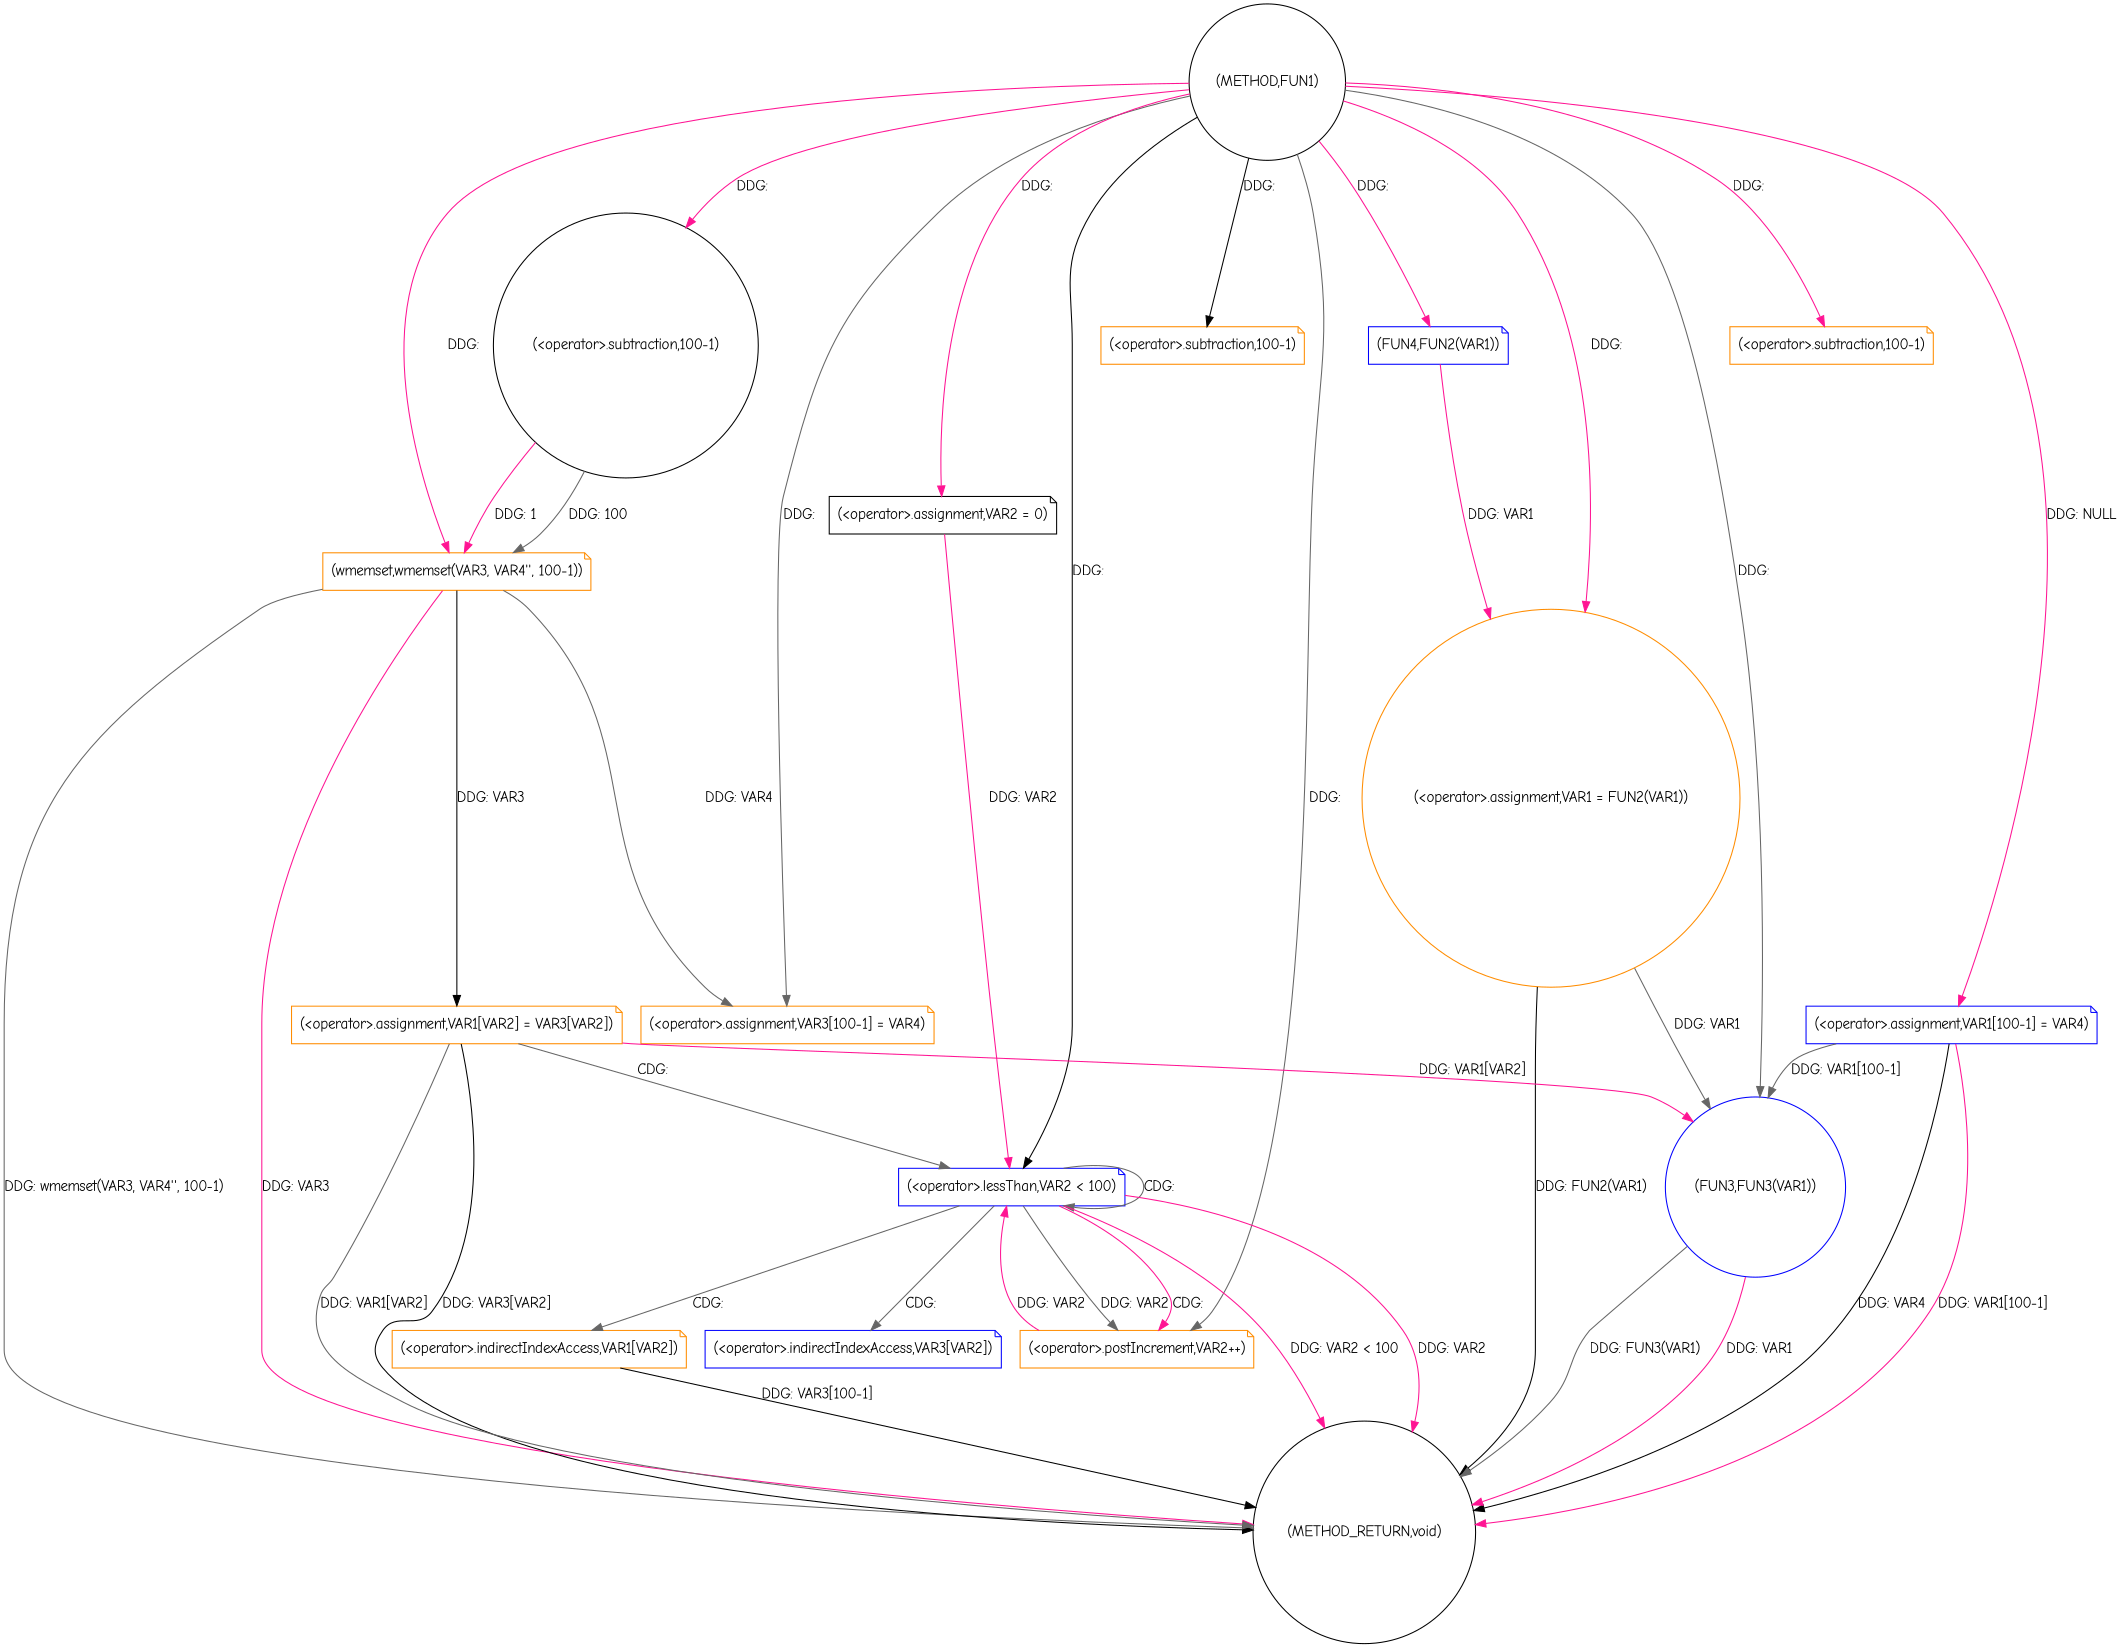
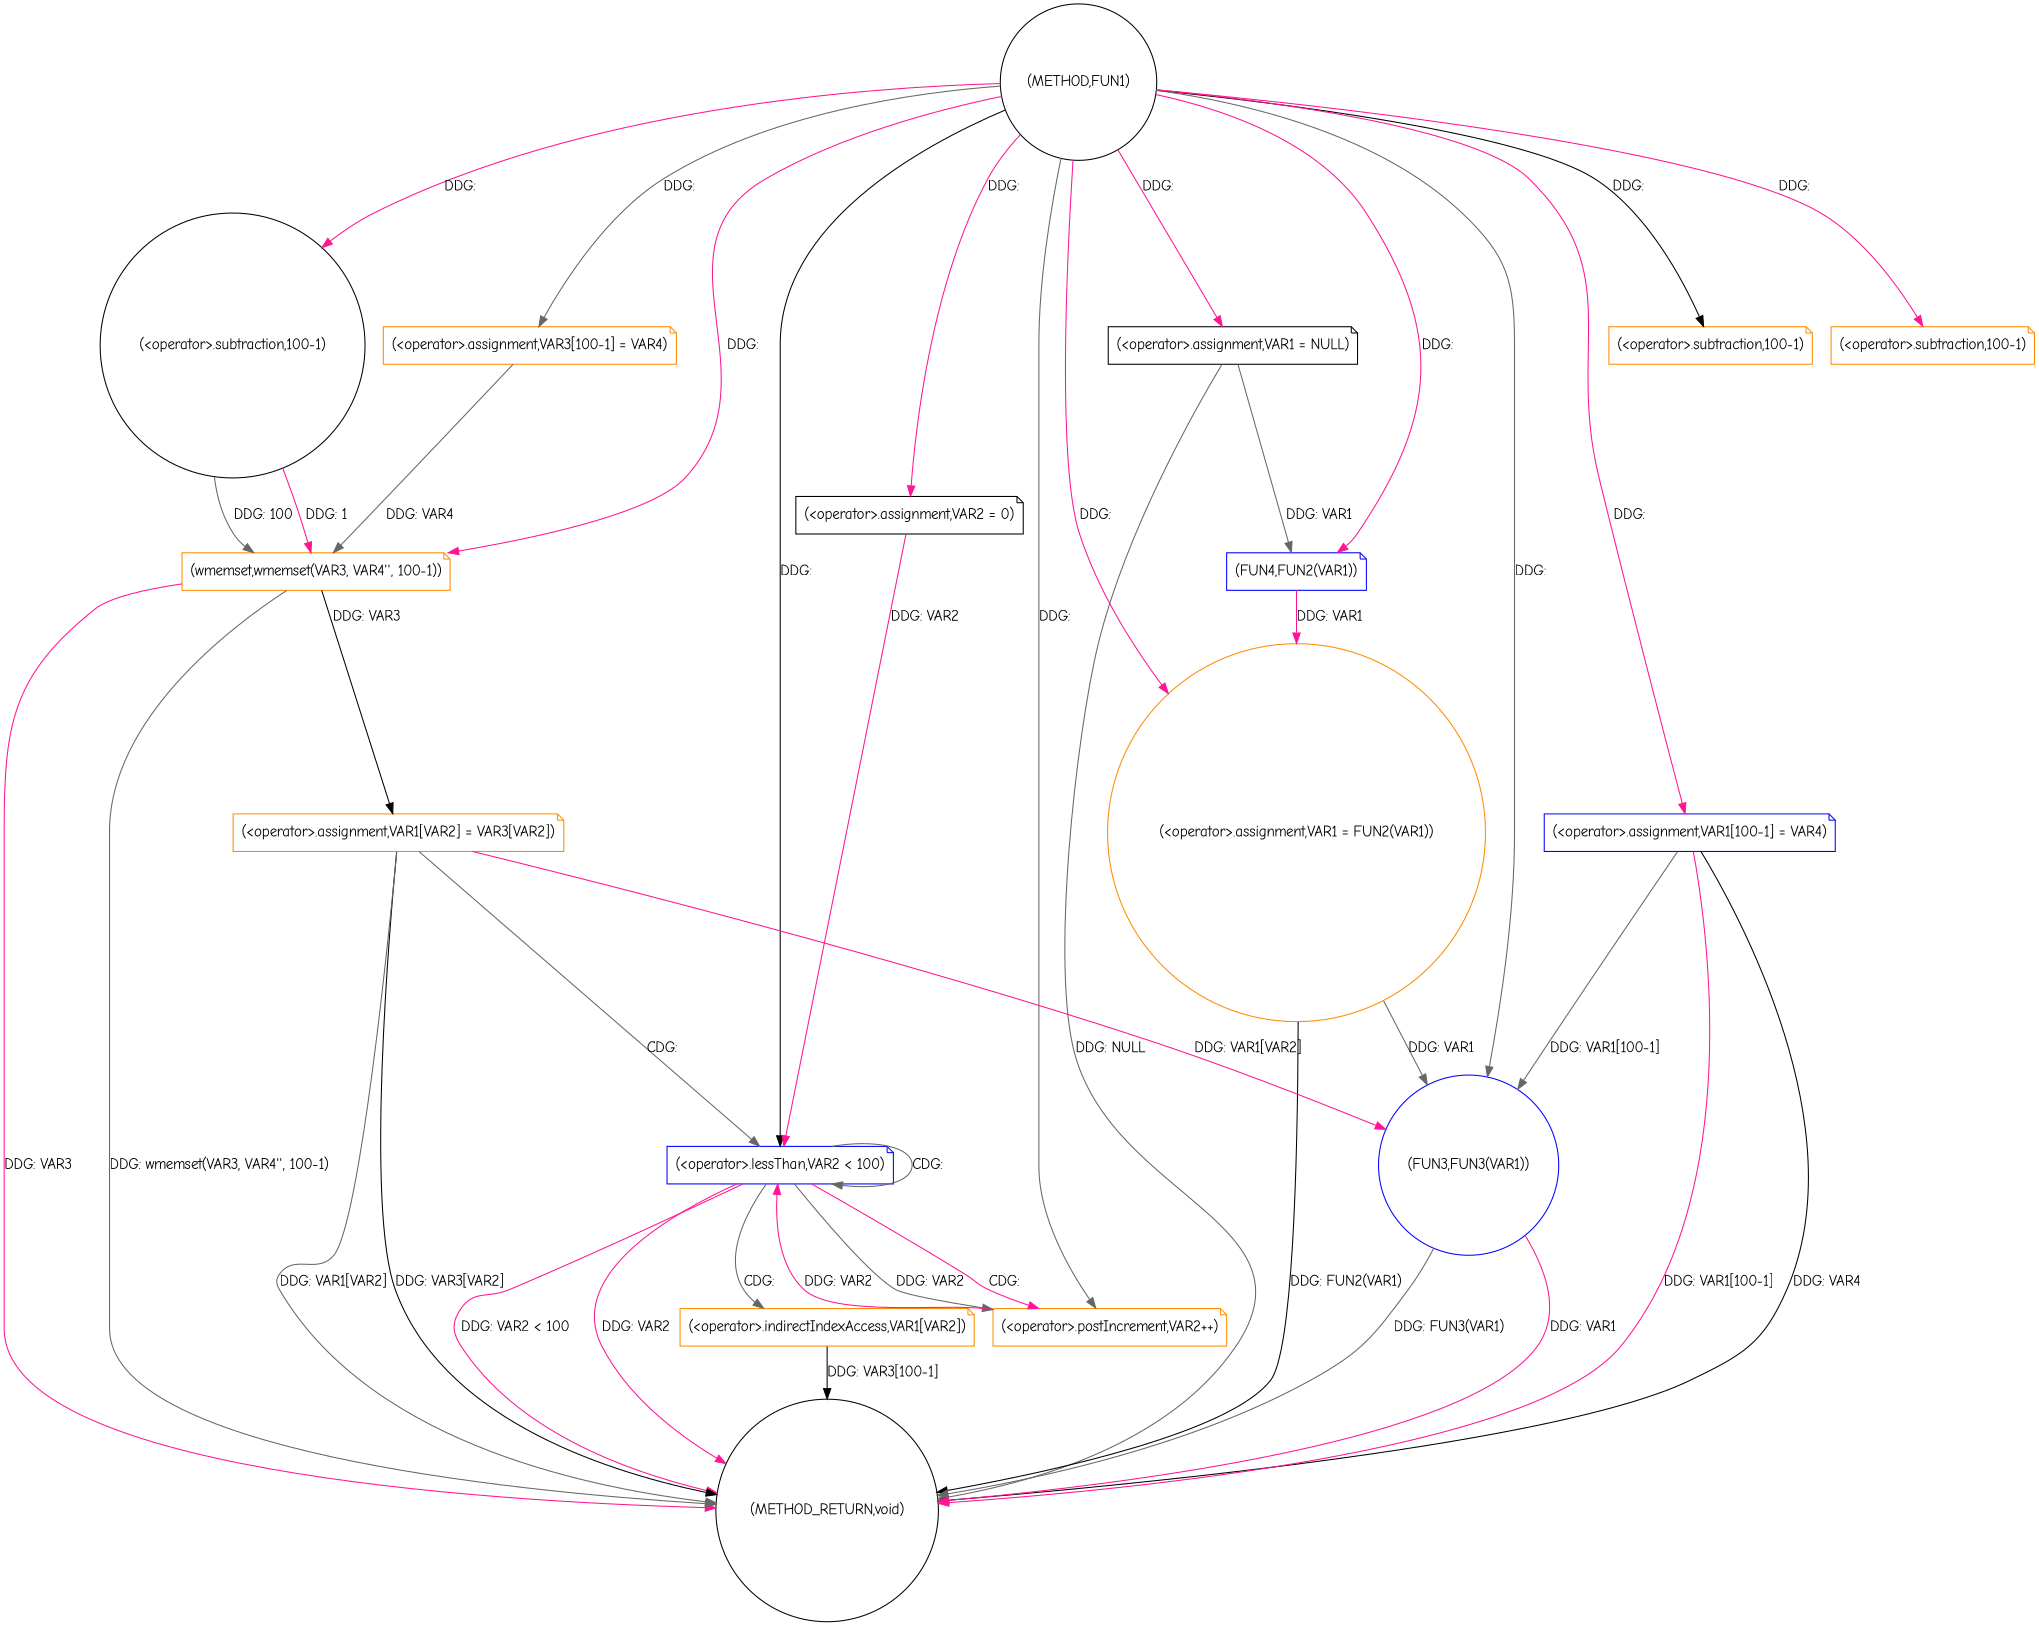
node "(<operator>.assignment,VAR1 = NULL)": added
edge "(METHOD,FUN1)" -> "(<operator>.assignment,VAR1[100-1] = VAR4)": label "DDG: NULL" -> "DDG: "
edge "(wmemset,wmemset(VAR3, VAR4'', 100-1))" -> "(<operator>.assignment,VAR3[100-1] = VAR4)": reversed
node "(<operator>.indirectIndexAccess,VAR3[VAR2])": removed
